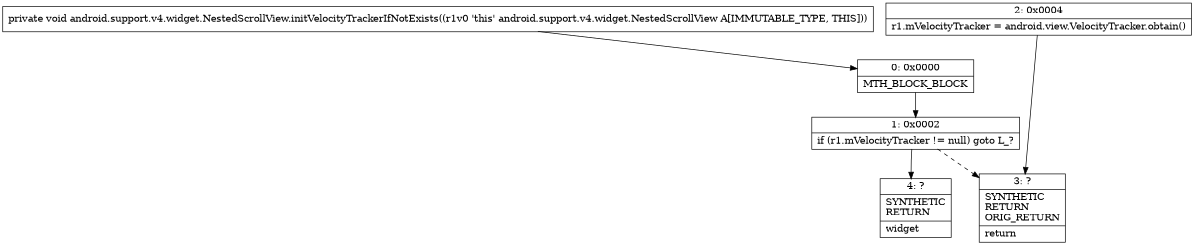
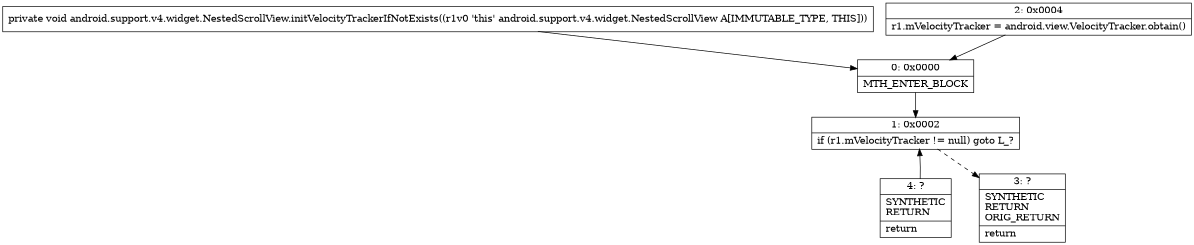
node "0: 0x0000": text "MTH_BLOCK_BLOCK" -> "MTH_ENTER_BLOCK"
edge "2: 0x0004" -> "3: ?": now "2: 0x0004" -> "0: 0x0000"
edge "1: 0x0002" -> "4: ?": reversed
node "4: ?": text "widget" -> "return"
